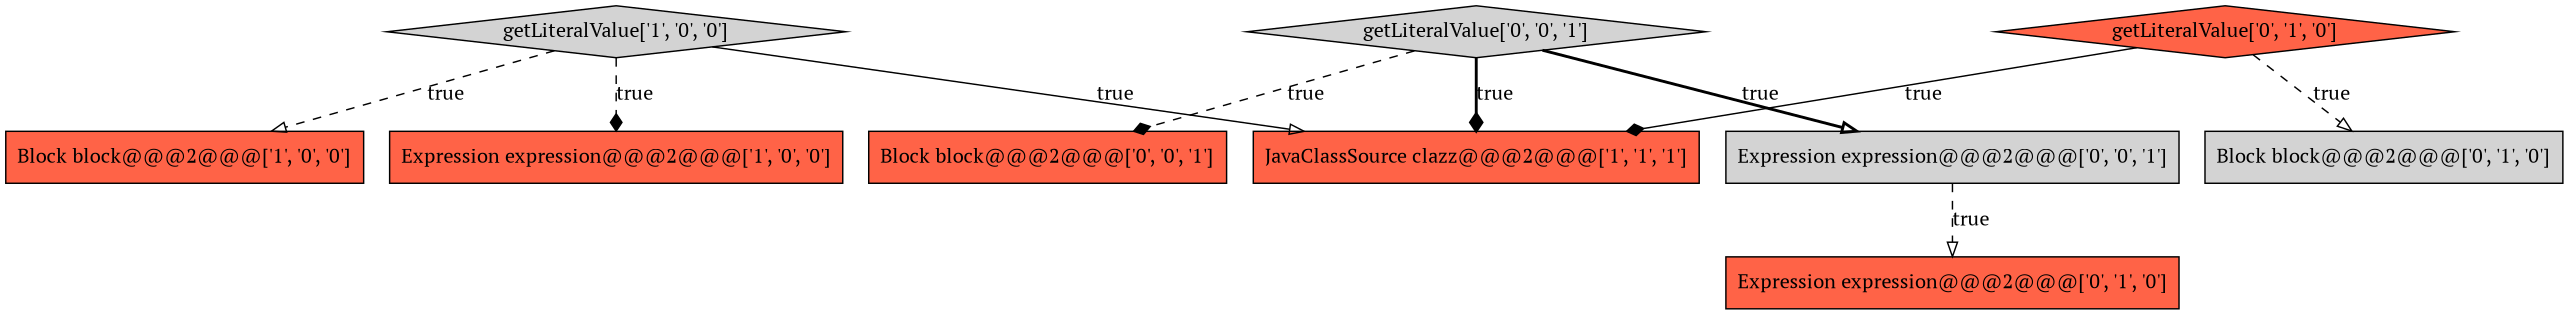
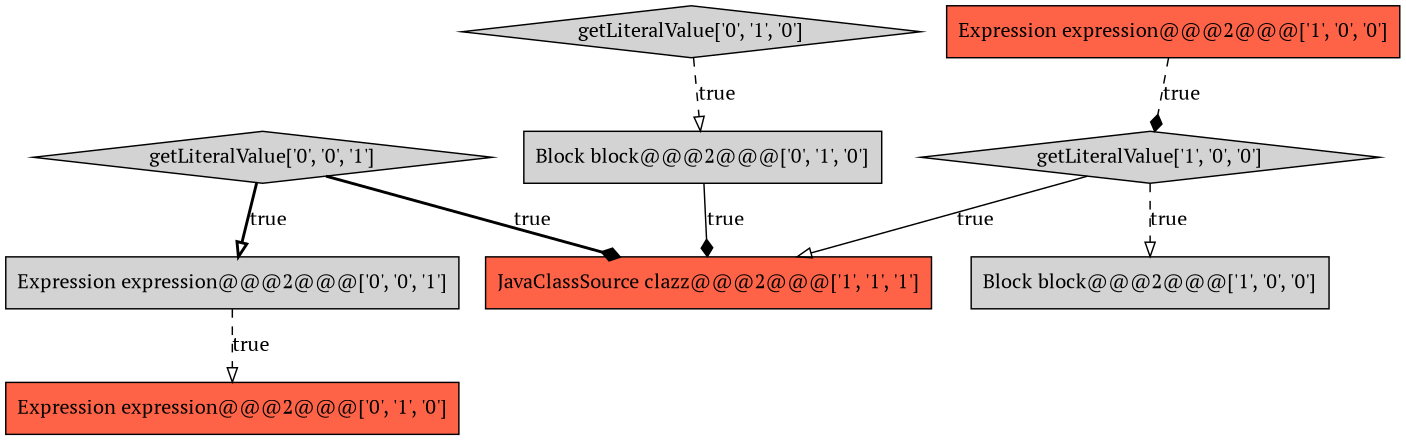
node "getLiteralValue['0', '1', '0']": fillcolor tomato -> lightgray
edge "getLiteralValue['1', '0', '0']" -> "Expression expression@@@2@@@['1', '0', '0']": reversed
edge "getLiteralValue['0', '1', '0']" -> "JavaClassSource clazz@@@2@@@['1', '1', '1']": now "Block block@@@2@@@['0', '1', '0']" -> "JavaClassSource clazz@@@2@@@['1', '1', '1']"
node "Block block@@@2@@@['1', '0', '0']": fillcolor tomato -> lightgray
node "Block block@@@2@@@['0', '0', '1']": removed
